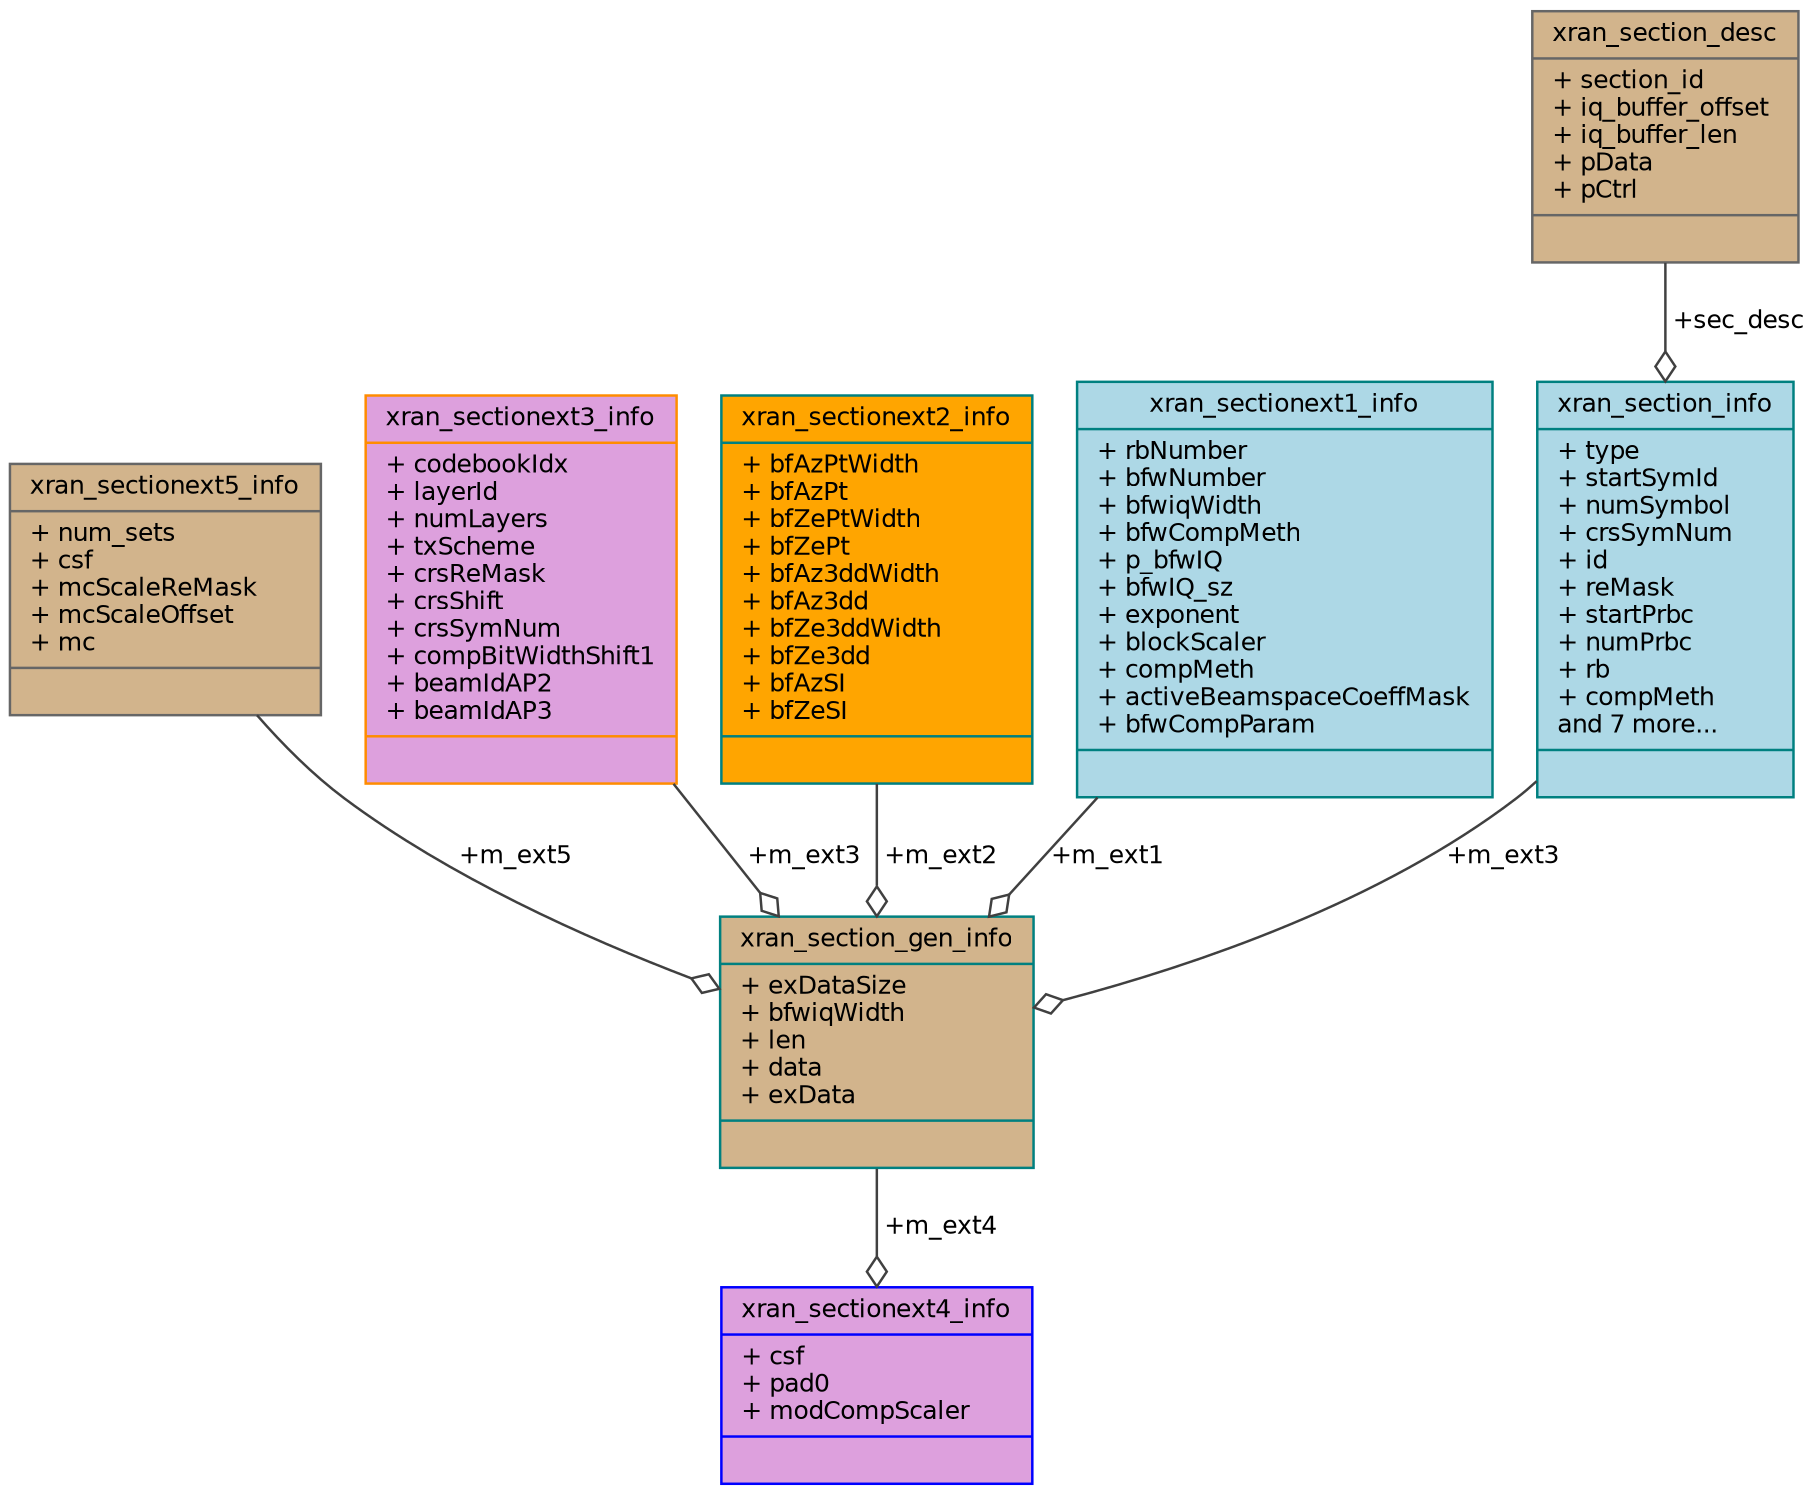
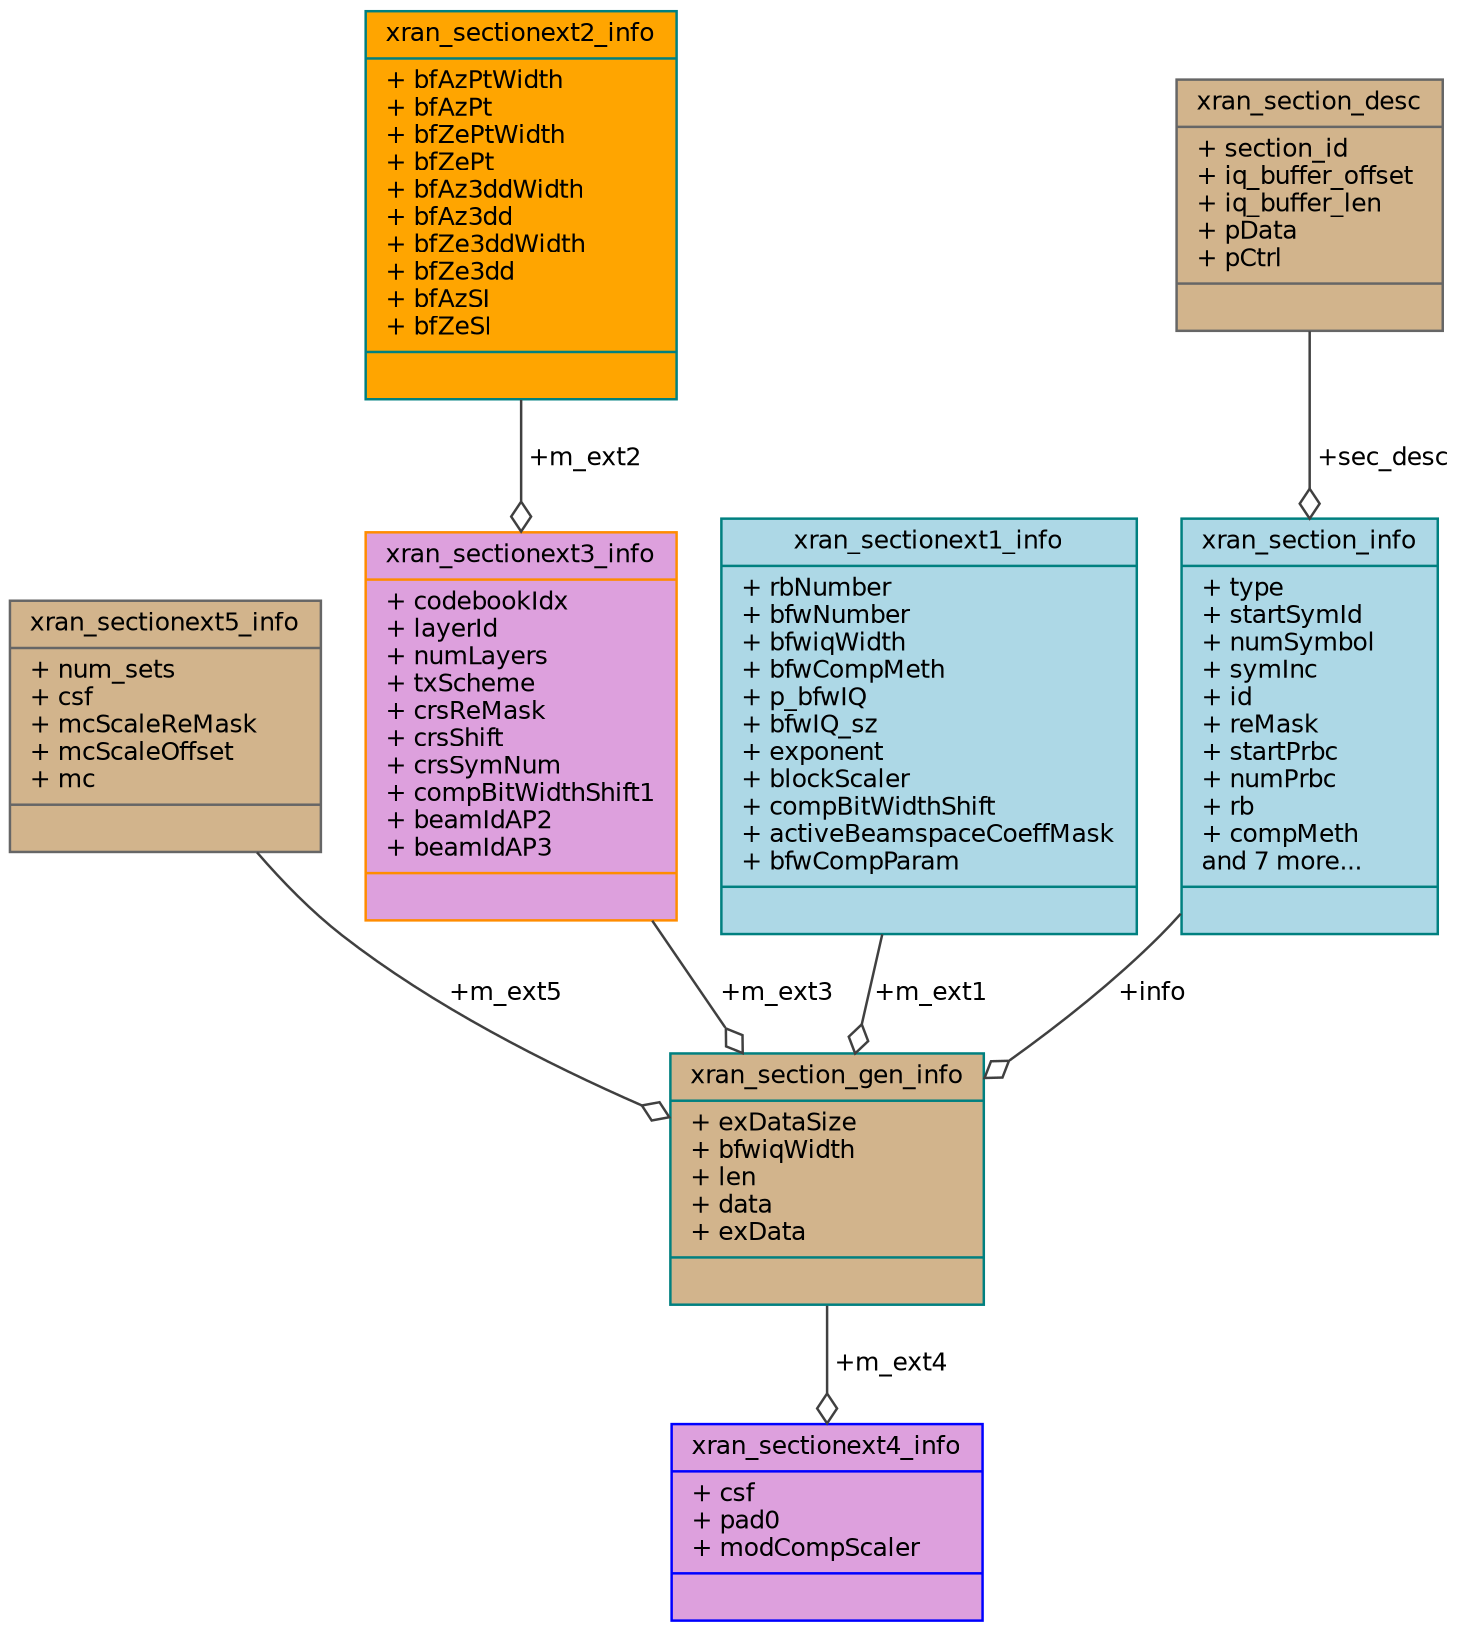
node "xran_section_info": text "+ crsSymNum" -> "+ symInc"
node "xran_sectionext1_info": text "+ compMeth" -> "+ compBitWidthShift"
edge "xran_sectionext2_info" -> "xran_section_gen_info": now "xran_sectionext2_info" -> "xran_sectionext3_info"
edge "xran_section_info" -> "xran_section_gen_info": label " +m_ext3" -> " +info"
